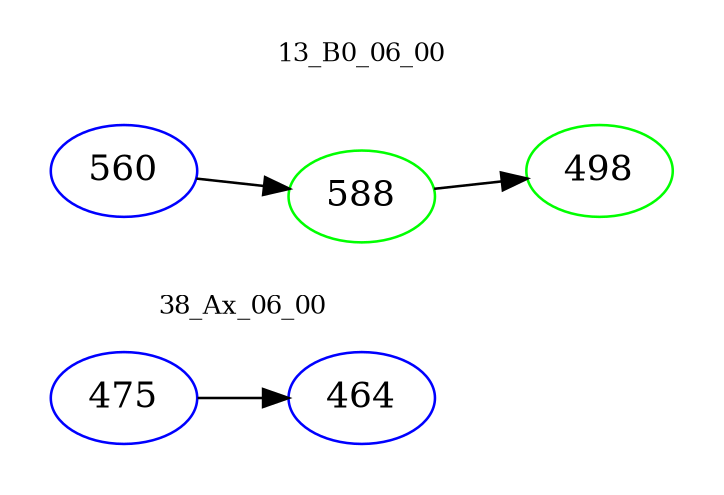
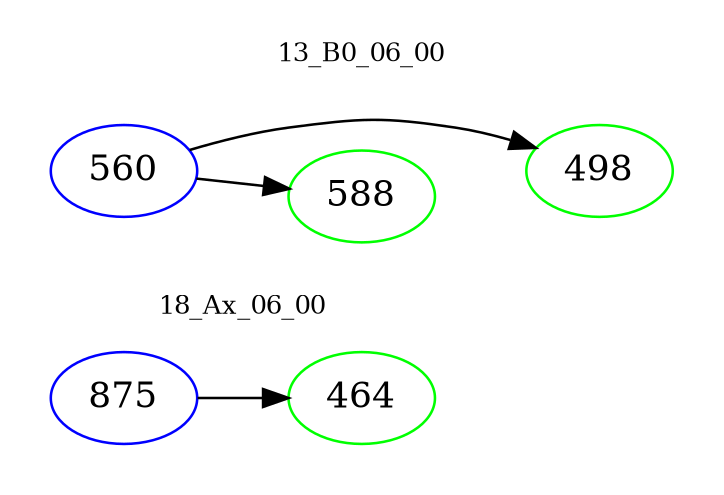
edge "588" -> "498": now "560" -> "498"
cluster "38_Ax_06_00": label "38_Ax_06_00" -> "18_Ax_06_00"
node "475": label "475" -> "875"
node "464": color blue -> green
